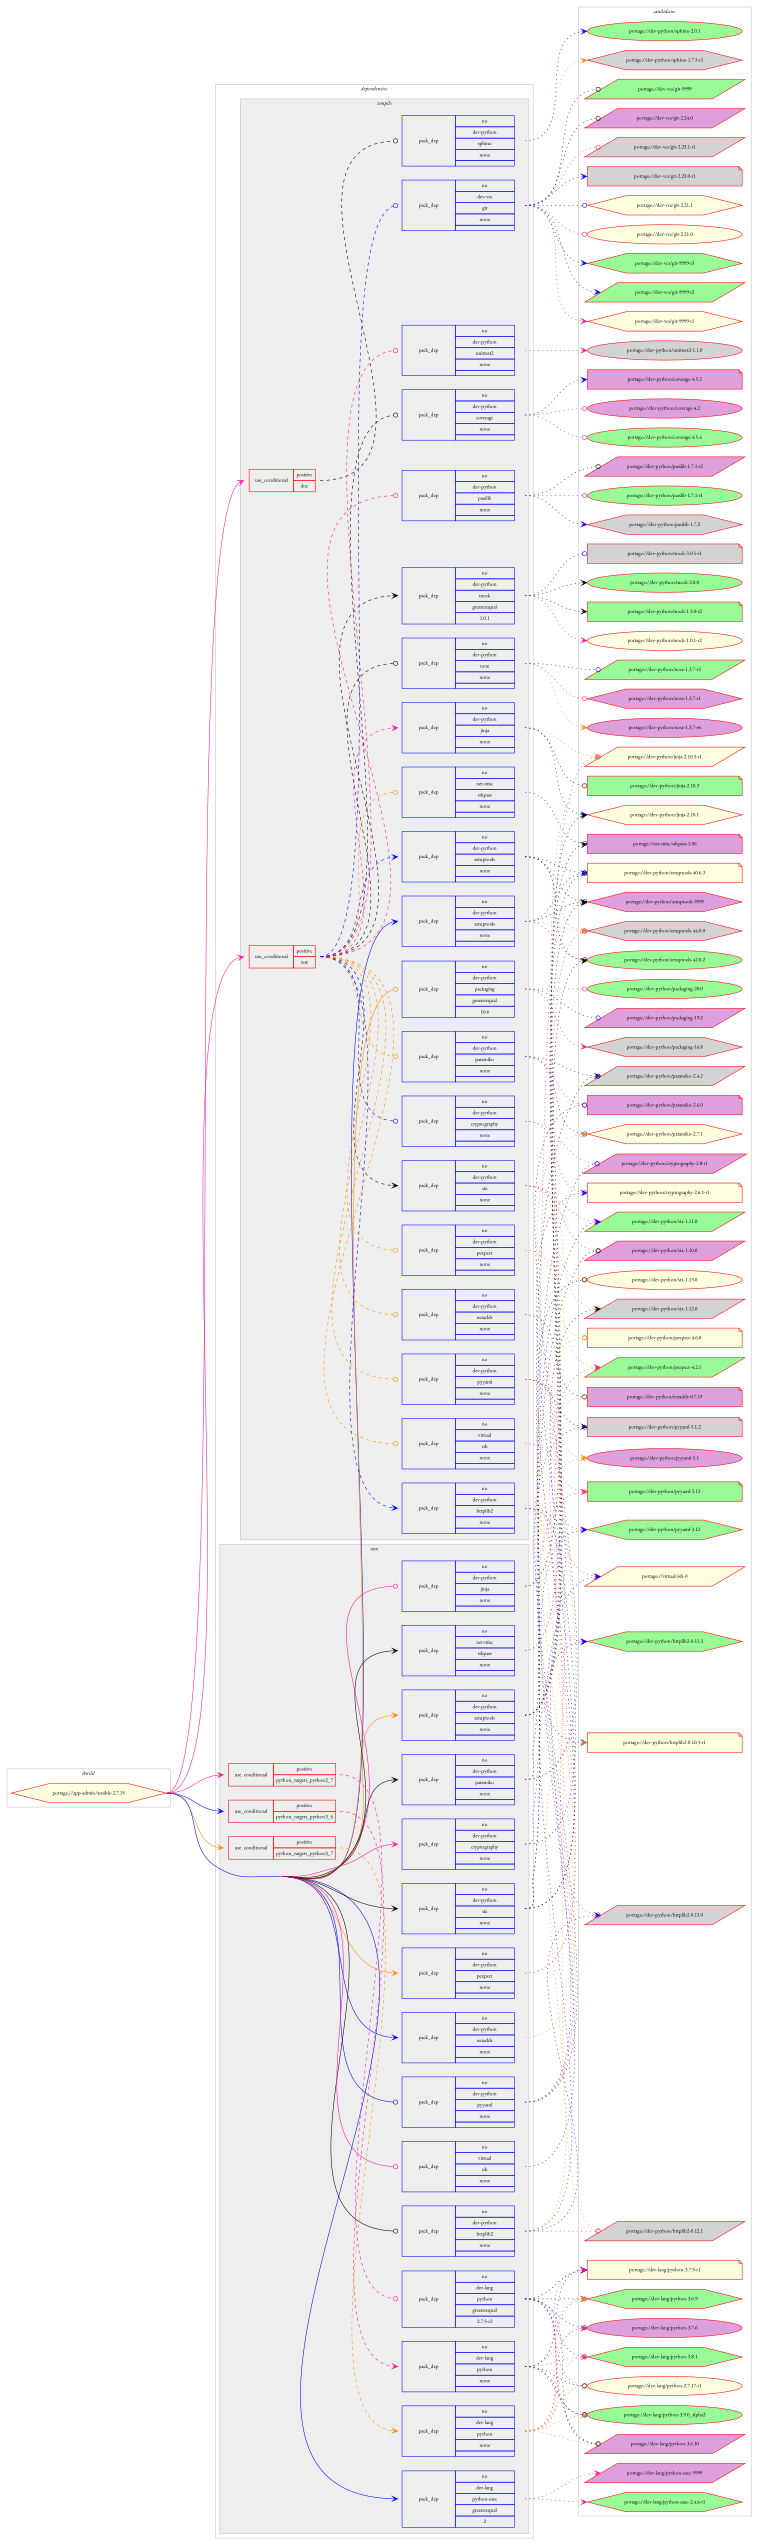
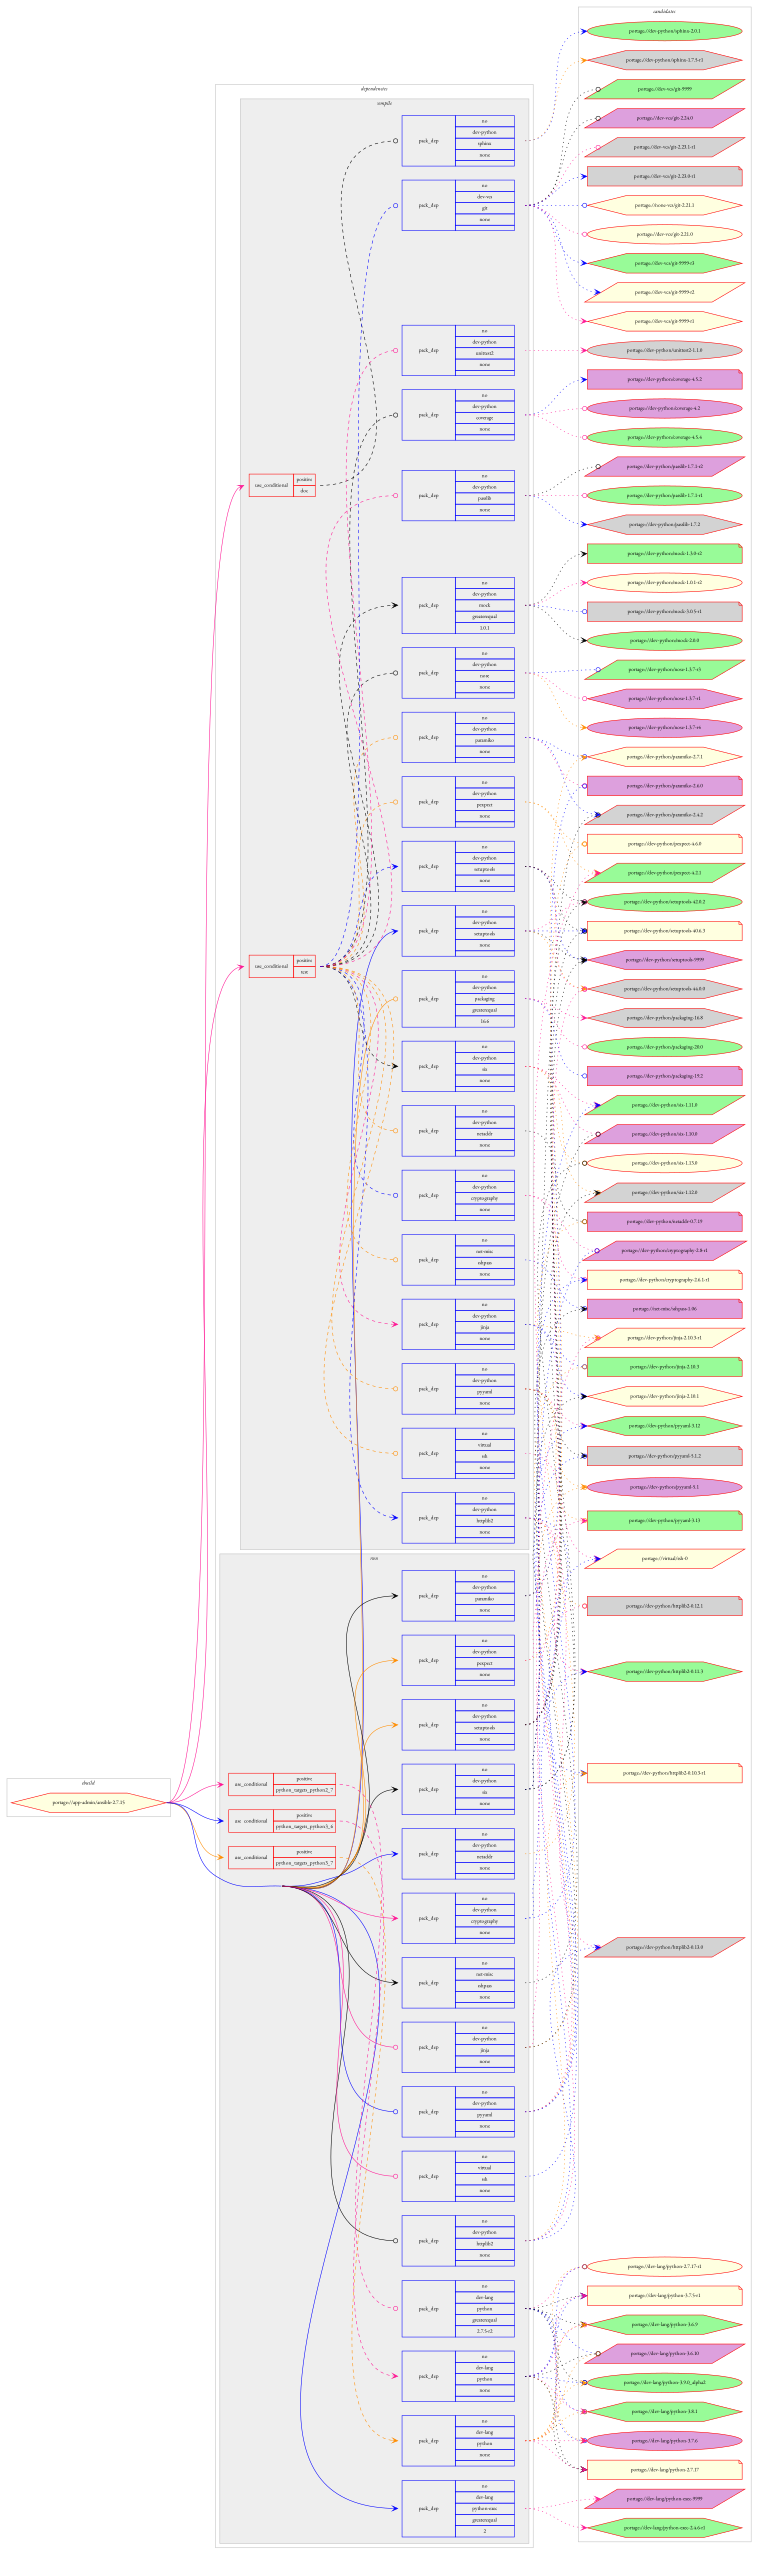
node "portage://dev-vcs/git-2.21.1": label "portage://dev-vcs/git-2.21.1" -> "portage://none-vcs/git-2.21.1"
node "portage://dev-vcs/git-9999-r2": fillcolor palegreen -> lightyellow
node "portage://dev-python/packaging-19.2": shape parallelogram -> note
node "portage://dev-python/httplib2-0.12.1": shape parallelogram -> note
node "portage://dev-lang/python-2.7.17": added
